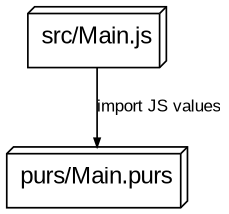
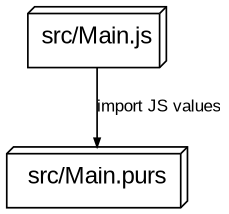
node "purs/Main.purs": label "purs/Main.purs" -> "src/Main.purs"
